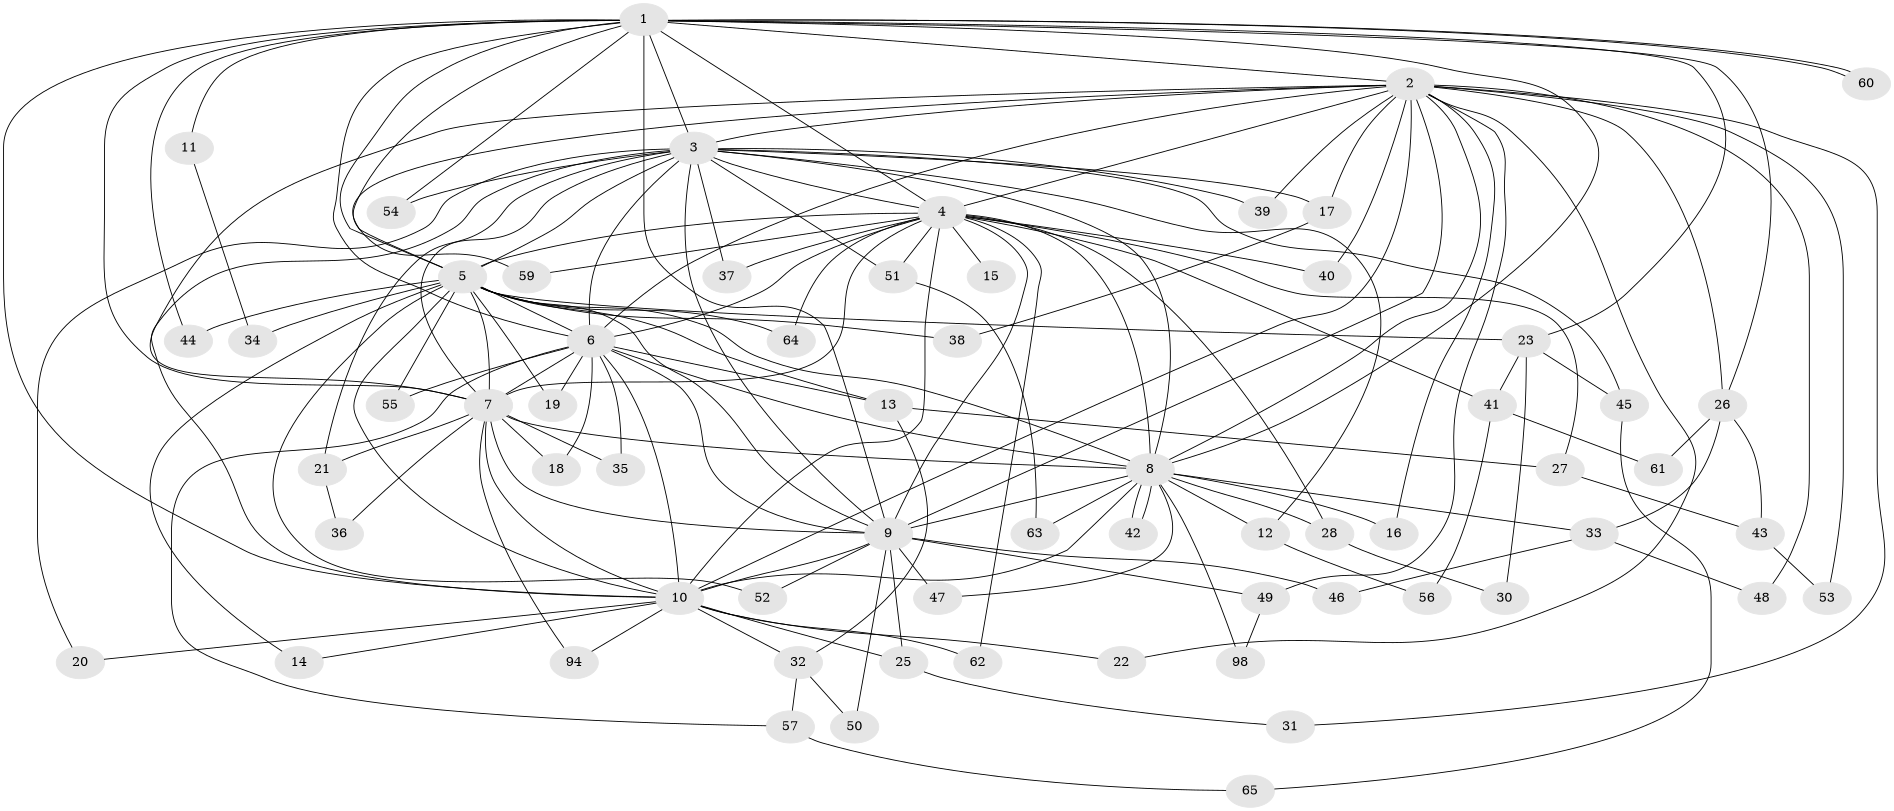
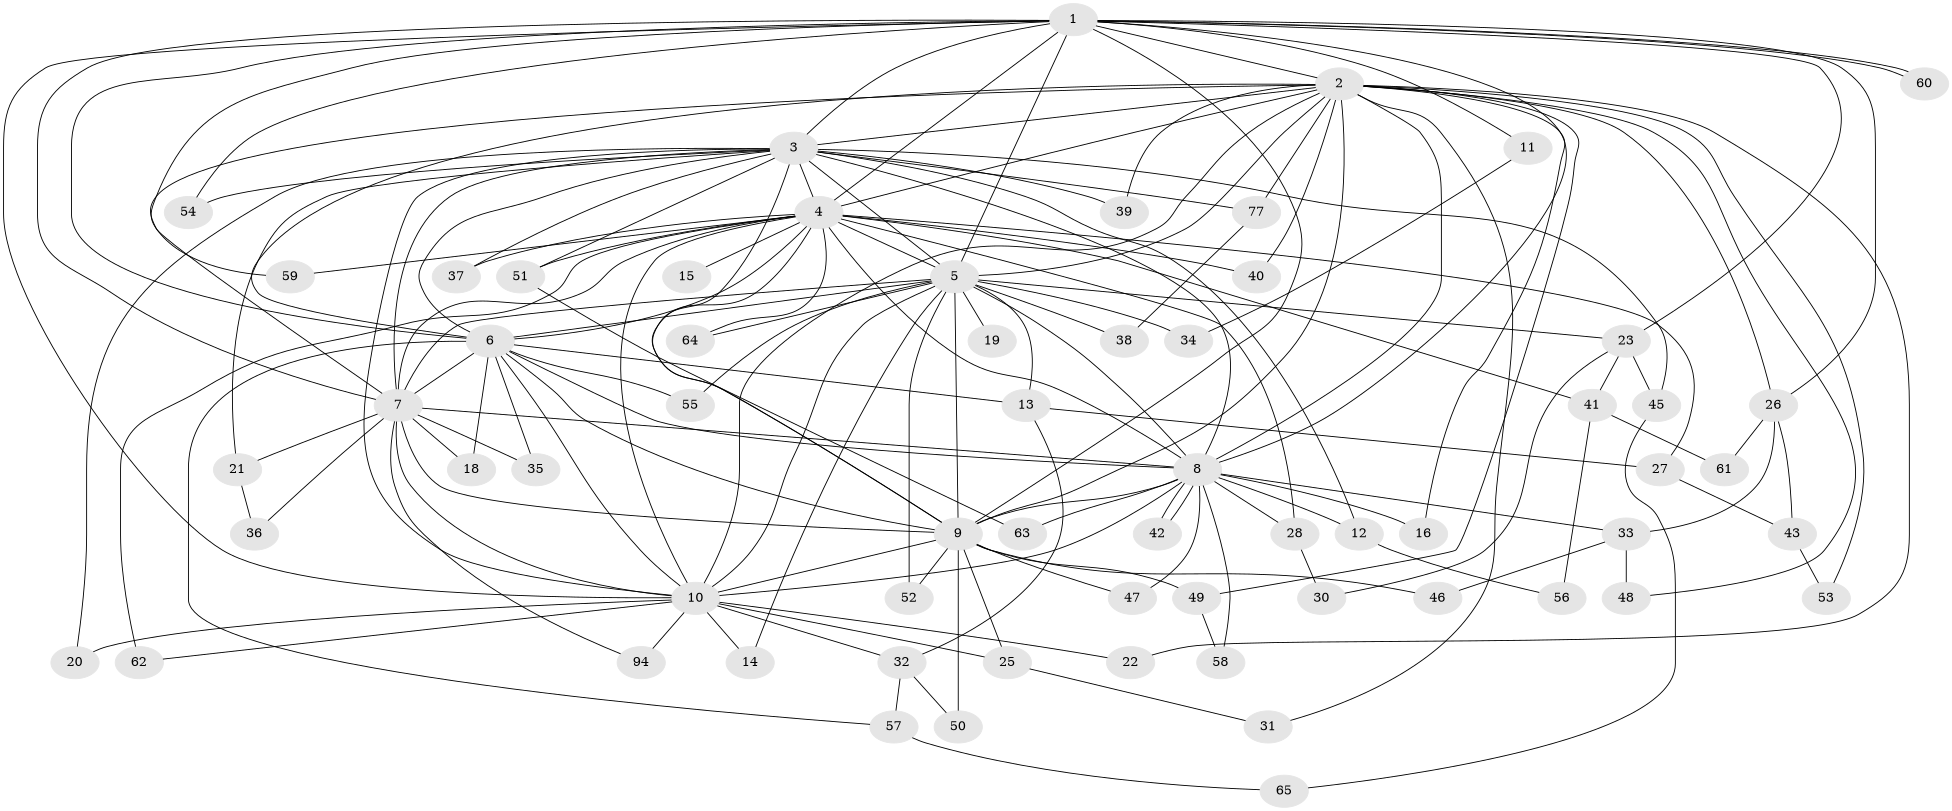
node "17": label "17" -> "77"
node "44": removed
edge "6" -- "19": removed
node "98": label "98" -> "58"
